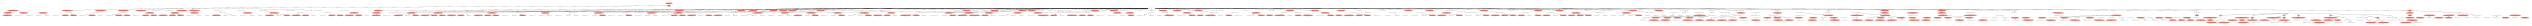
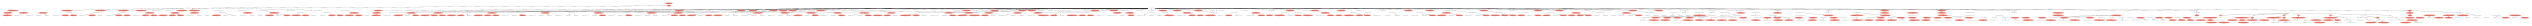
node "IDENTIFIERS:your_instance_name_h4": fillcolor salmon -> white
node "IDENTIFIERS:my_steer_fltr_inst": fillcolor white -> salmon
